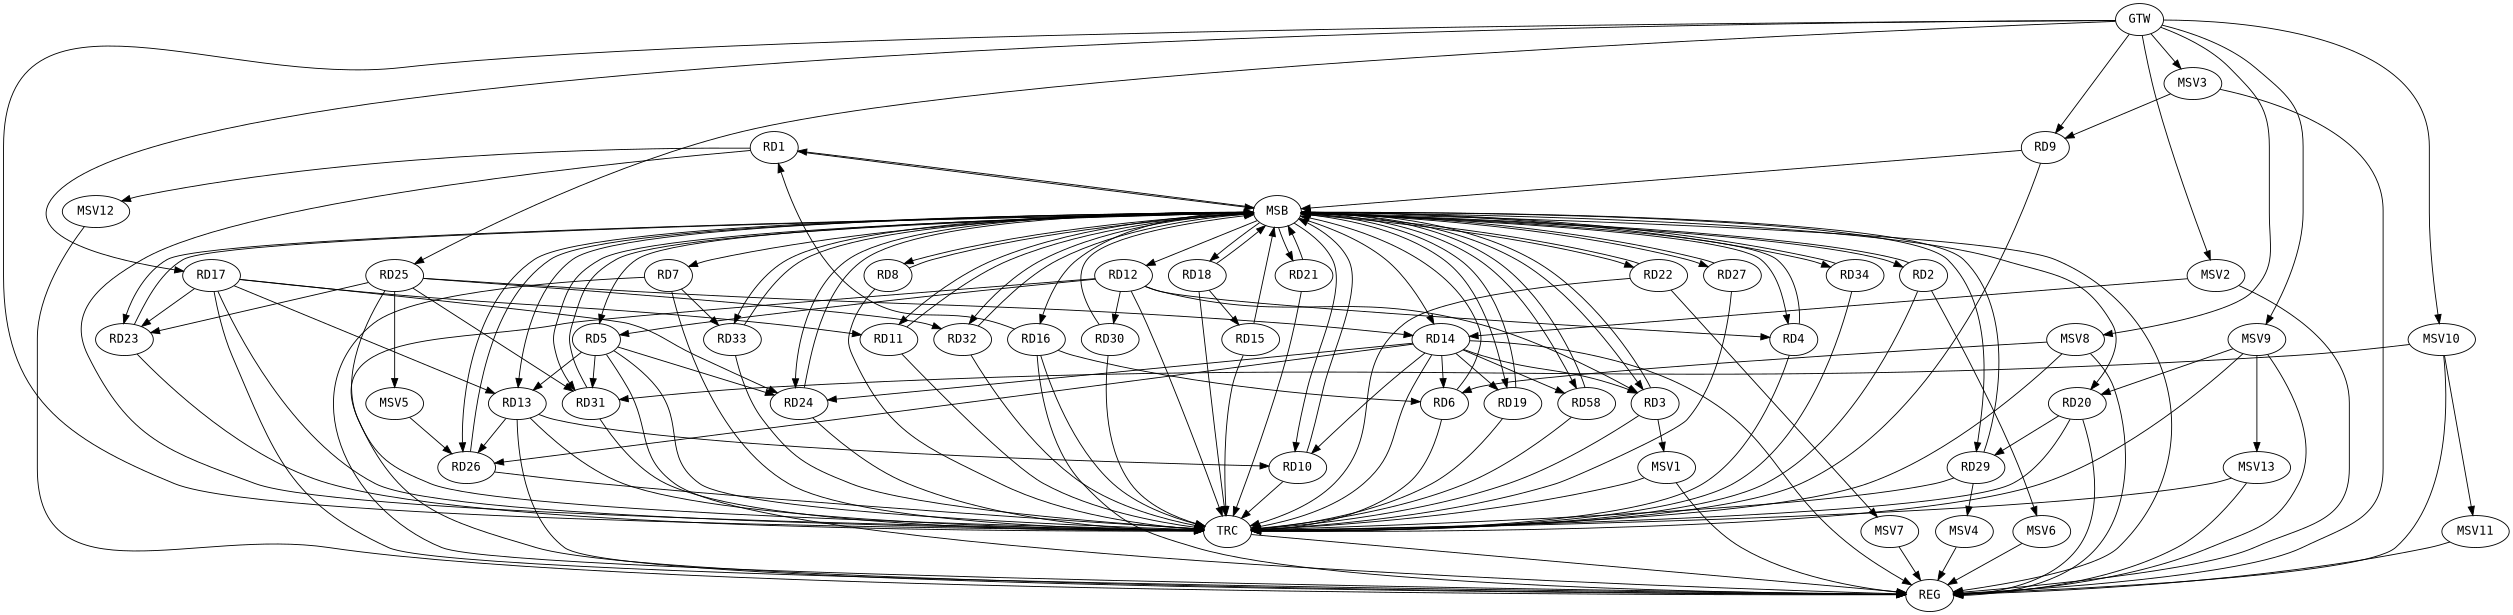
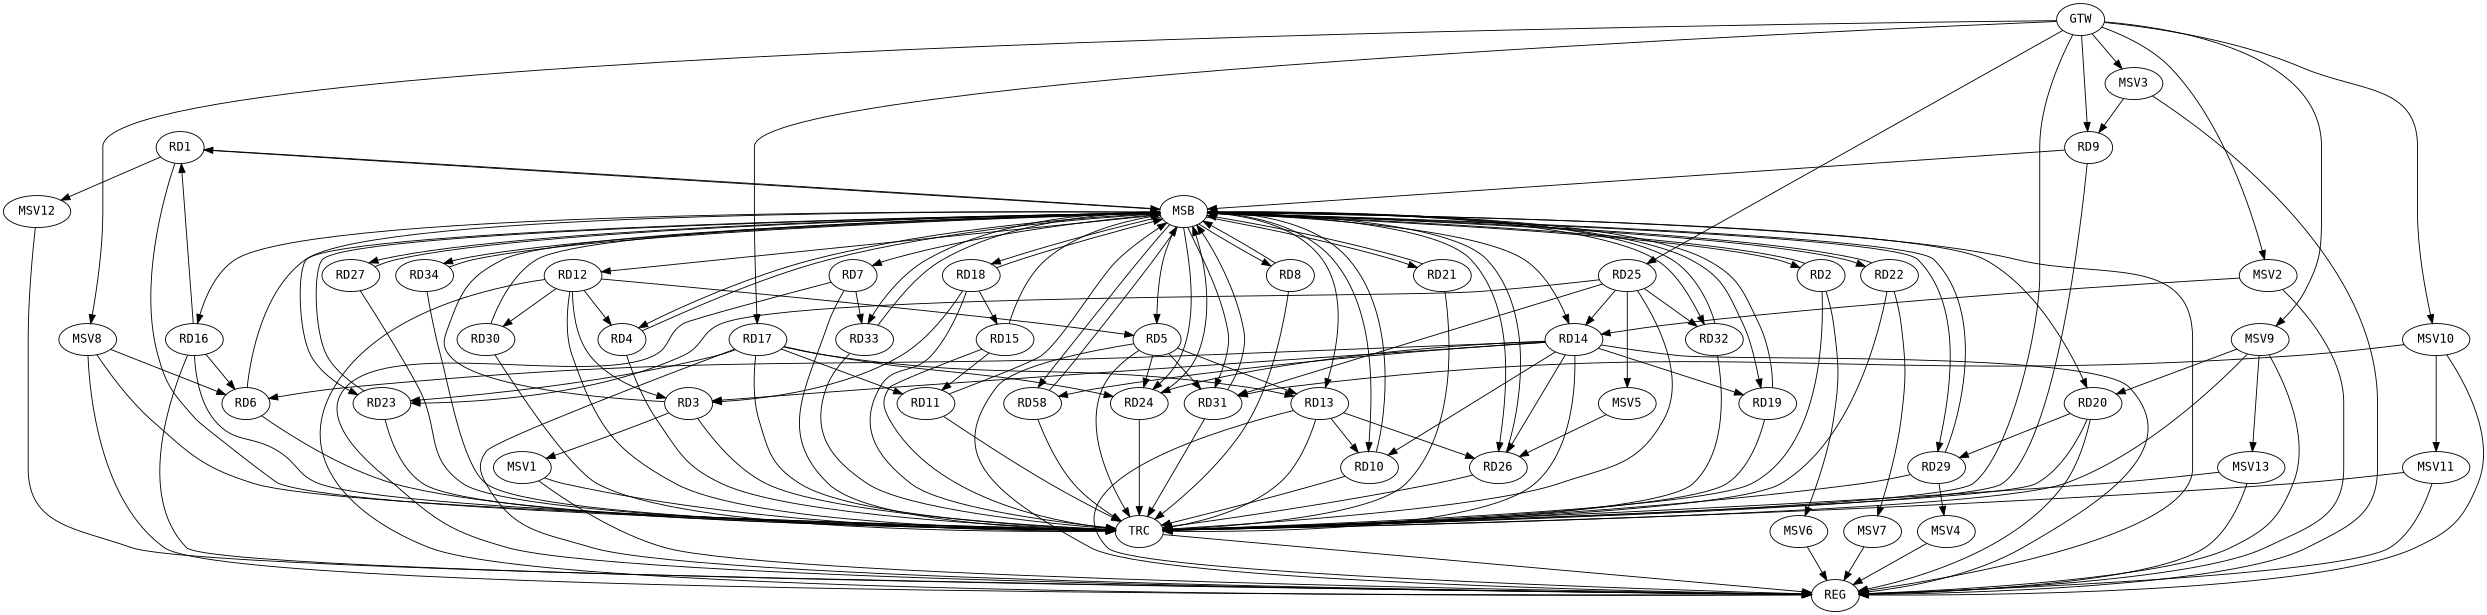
edge "MSB" -> "RD3": now "RD18" -> "RD3"
edge "MSB" -> "RD11": now "RD15" -> "RD11"
edge "MSV11" -> "TRC": added
